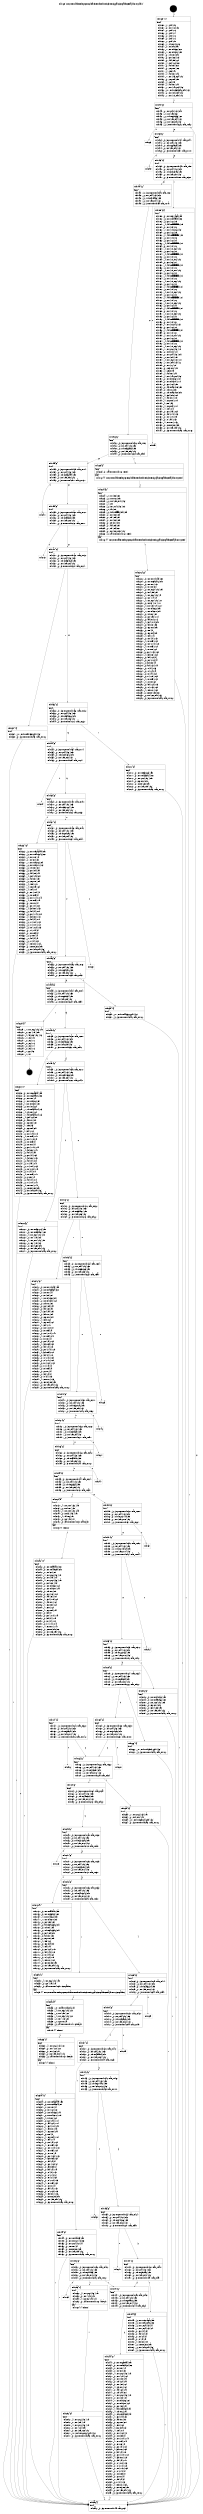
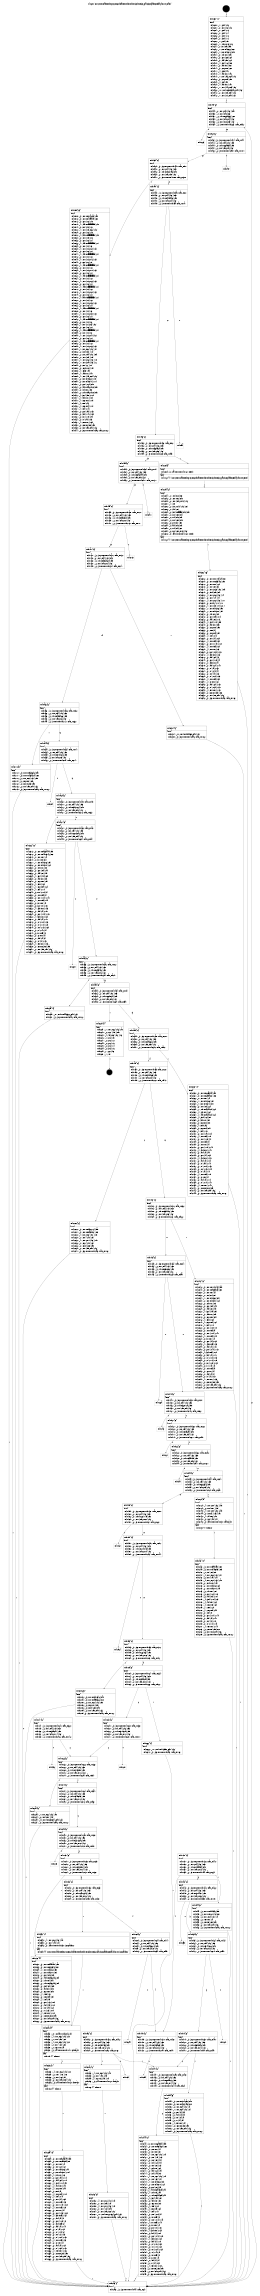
edge "0x401d0b [28]" -> "0x401d27 [28]": reversed
